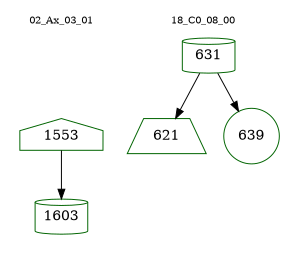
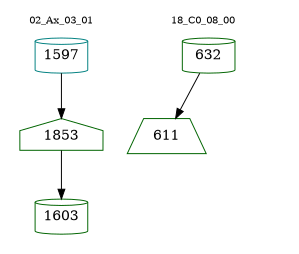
node "1597": added
node "631": label "631" -> "632"
node "1553": label "1553" -> "1853"
node "621": label "621" -> "611"
node "639": removed
